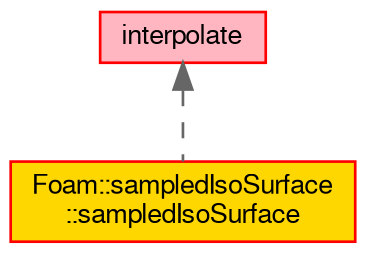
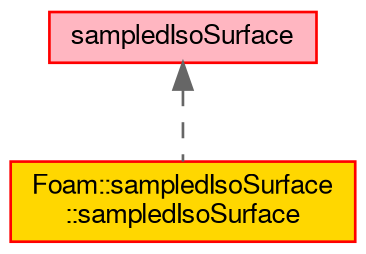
node "interpolate": label "interpolate" -> "sampledIsoSurface"
